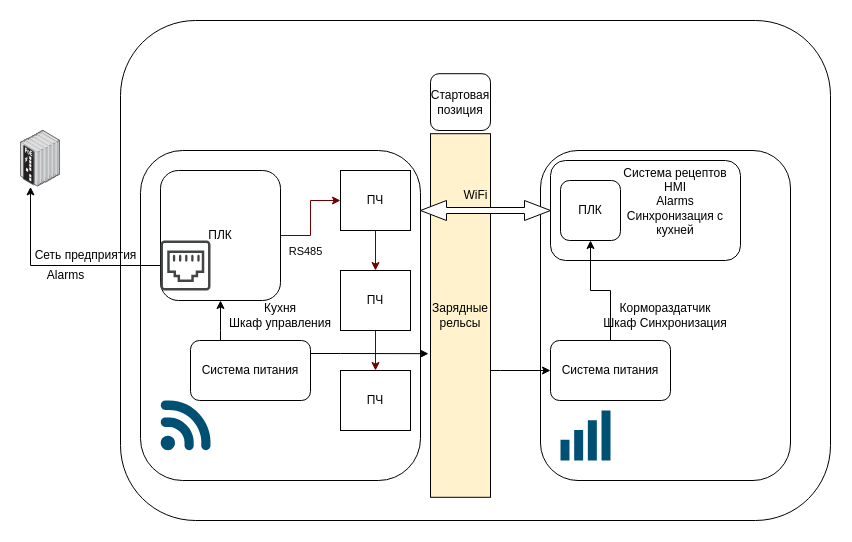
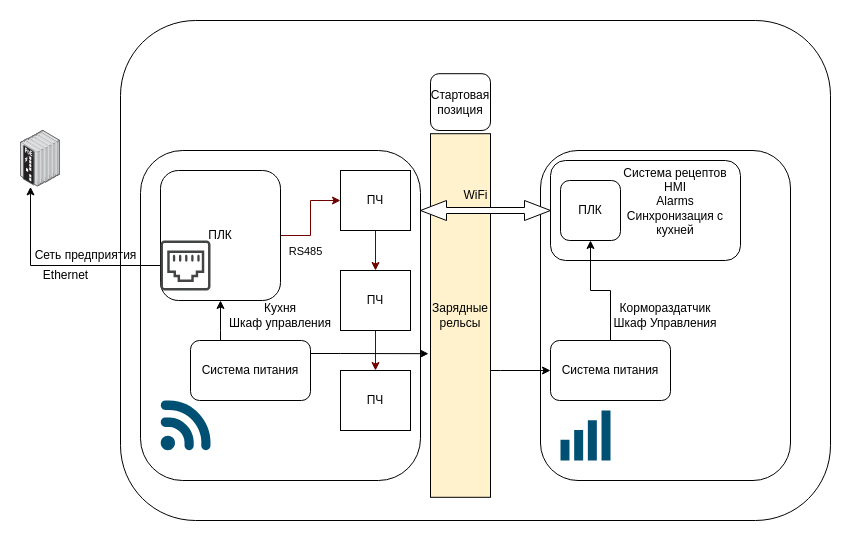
node "Alarms": label "Alarms" -> "Ethernet"
node "Кормораздатчик Шкаф Синхронизация": label "Кормораздатчик Шкаф Синхронизация" -> "Кормораздатчик Шкаф Управления"
